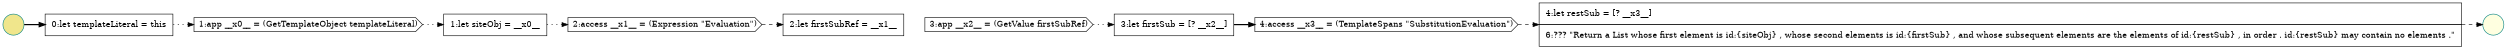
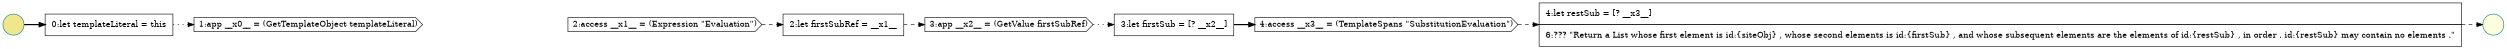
node "1:let siteObj = __x0__": removed
edge "2:let firstSubRef = __x1__" -> "3:app __x2__ = (GetValue firstSubRef)": added
